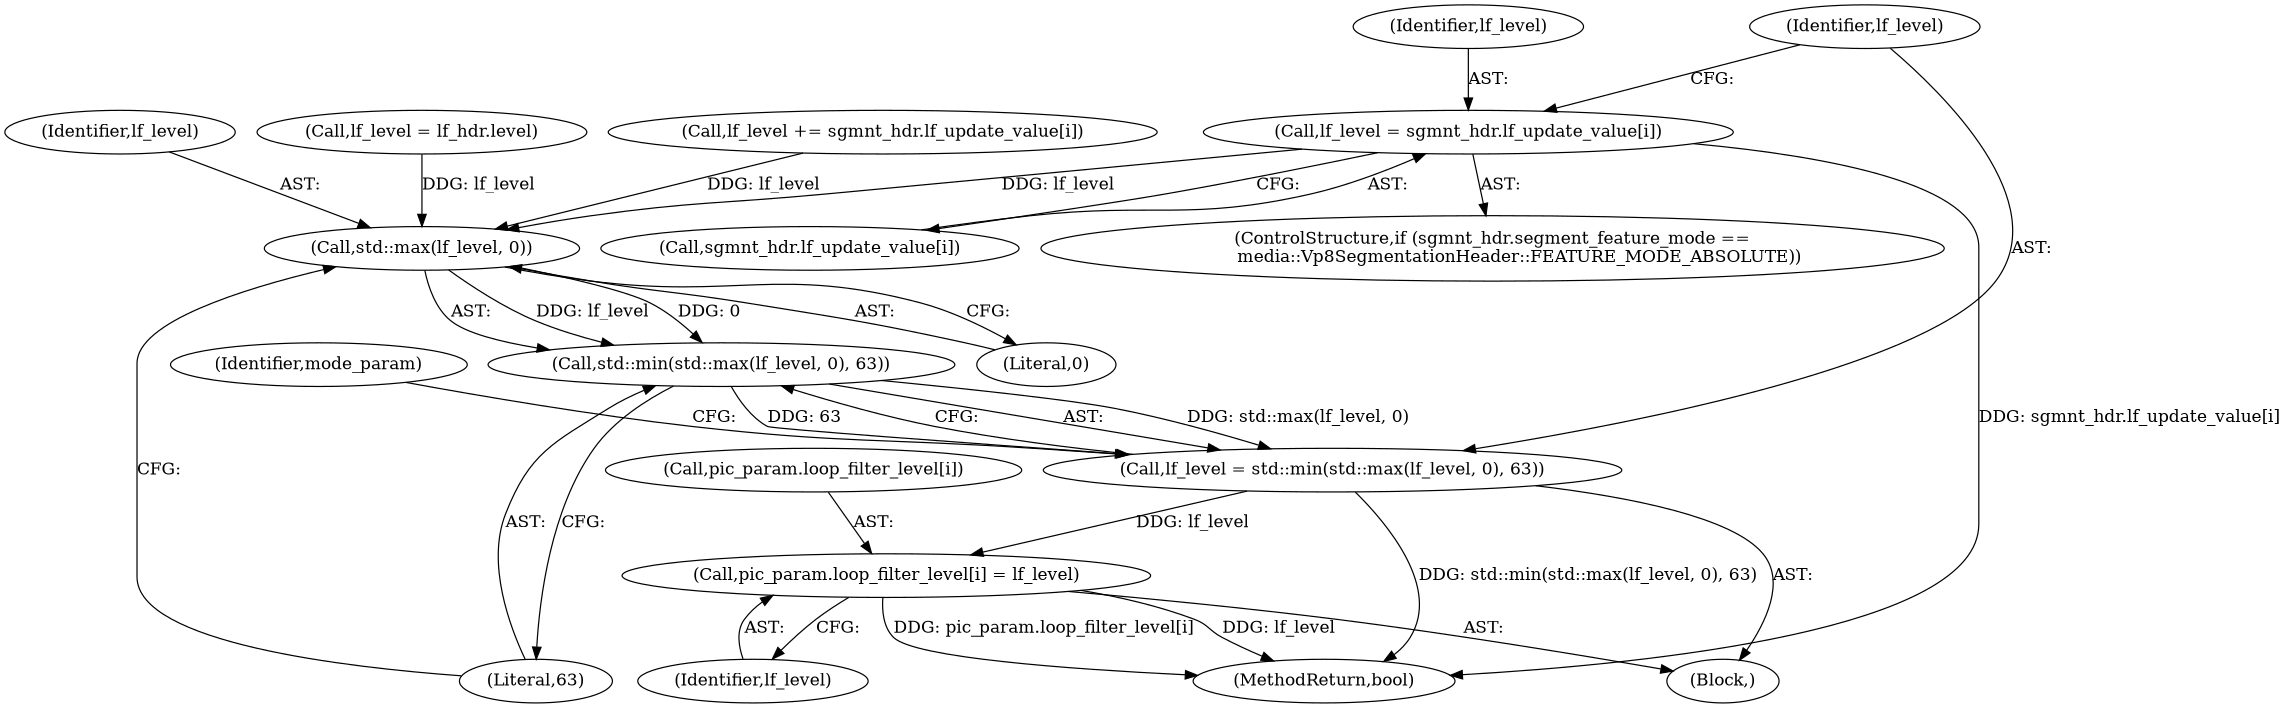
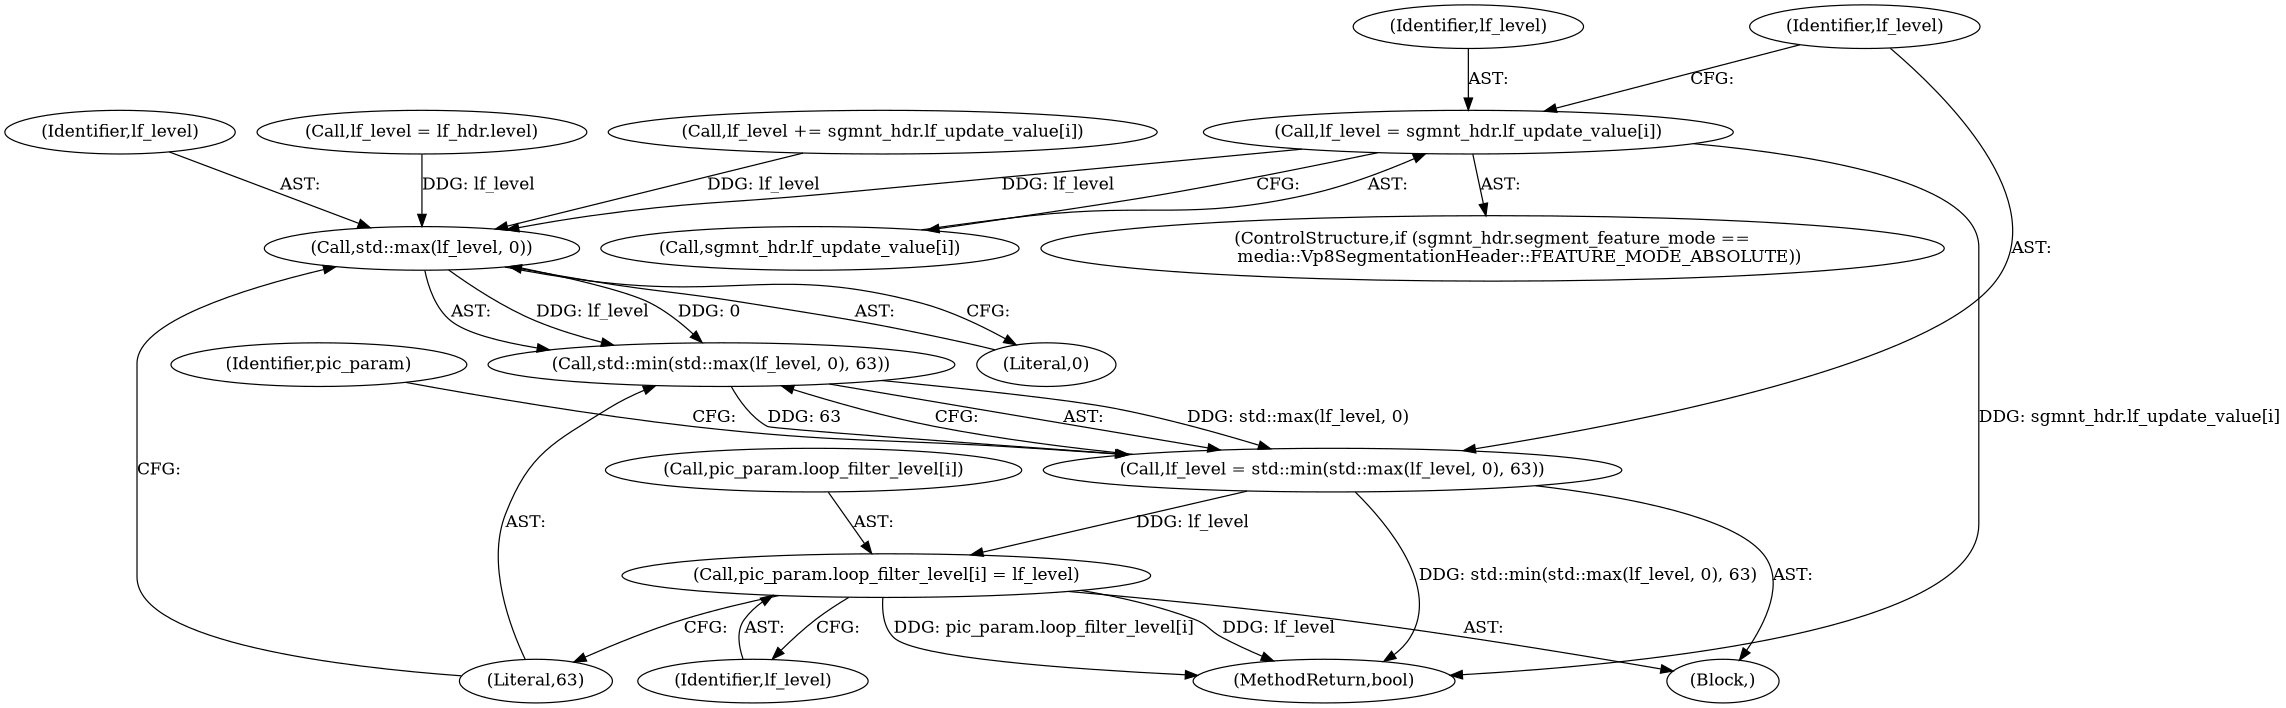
node "(Identifier,mode_param)": label "(Identifier,mode_param)" -> "(Identifier,pic_param)"
edge "(Call,std::min(std::max(lf_level, 0), 63))" -> "(Literal,63)": now "(Call,pic_param.loop_filter_level[i] = lf_level)" -> "(Literal,63)"
